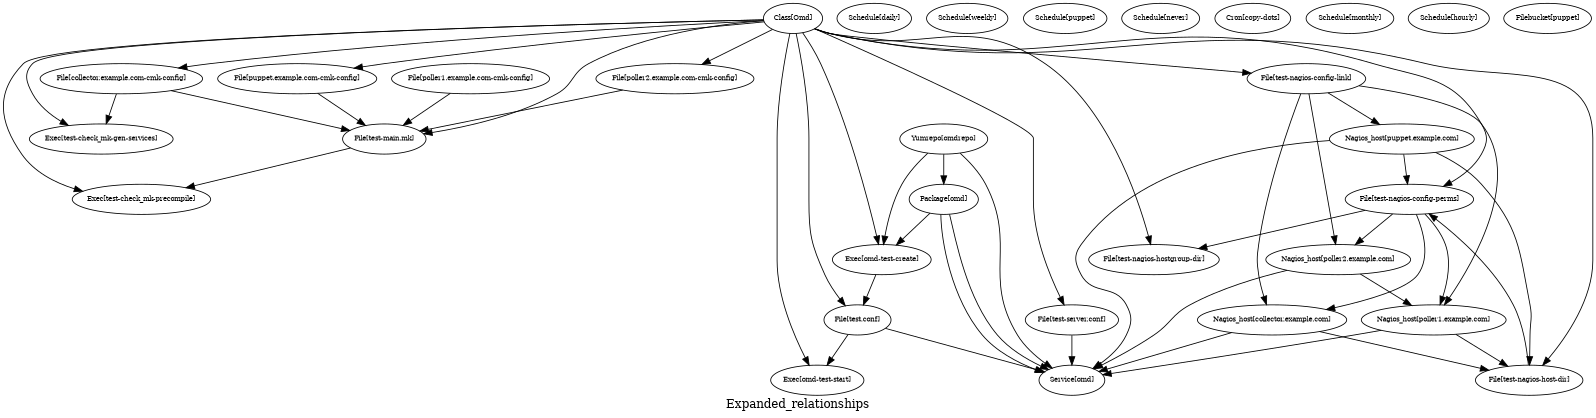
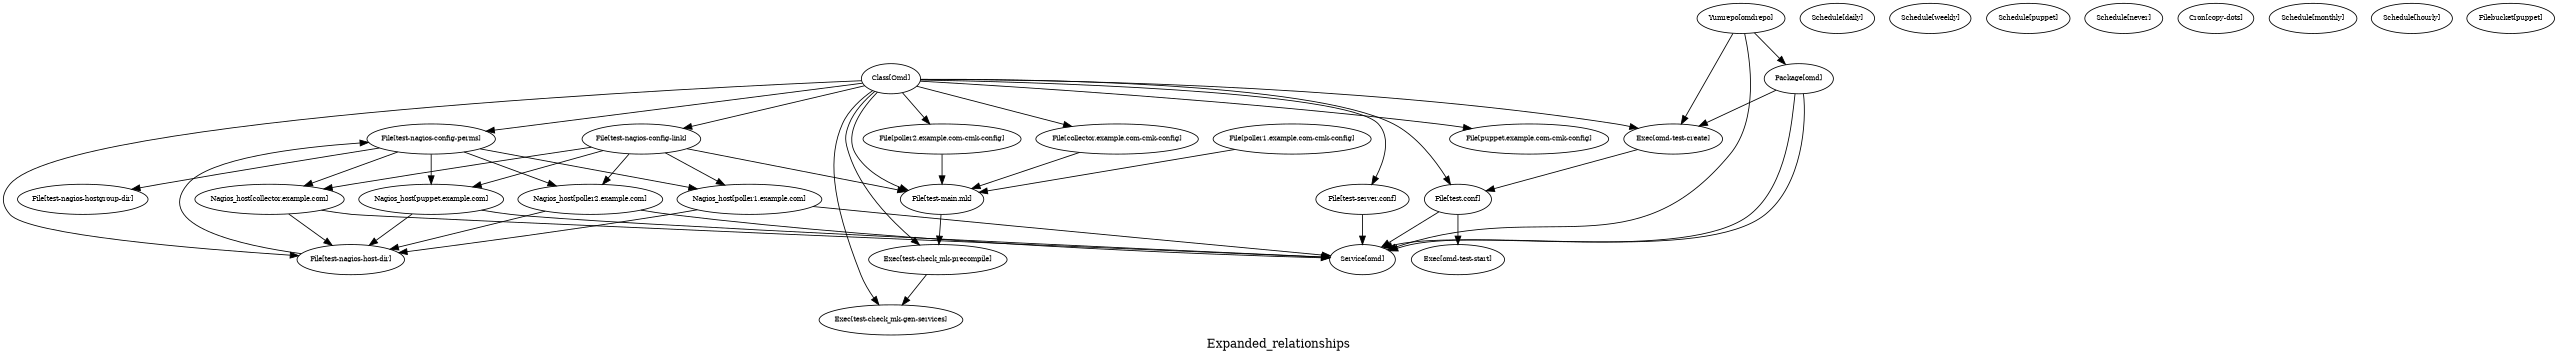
edge "Class[Omd]" -> "File[test-nagios-hostgroup-dir]": removed
edge "File[collector.example.com-cmk-config]" -> "Exec[test-check_mk-gen-services]": now "Exec[test-check_mk-precompile]" -> "Exec[test-check_mk-gen-services]"
edge "File[puppet.example.com-cmk-config]" -> "File[test-main.mk]": now "File[test-nagios-config-link]" -> "File[test-main.mk]"
edge "Nagios_host[puppet.example.com]" -> "File[test-nagios-config-perms]": reversed
edge "Class[Omd]" -> "Exec[omd-test-start]": removed
edge "Nagios_host[poller2.example.com]" -> "Nagios_host[poller1.example.com]": now "Nagios_host[poller2.example.com]" -> "File[test-nagios-host-dir]"
